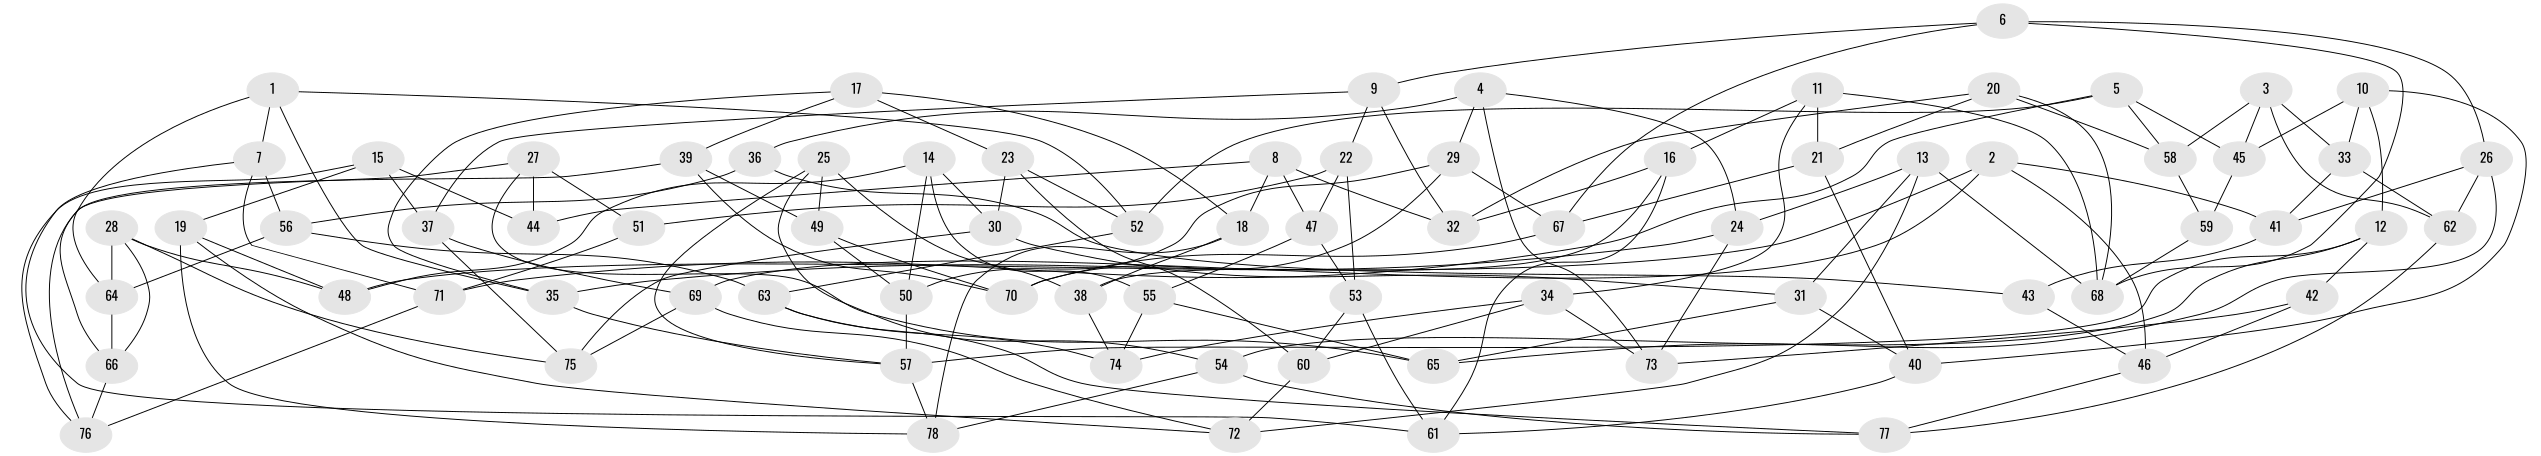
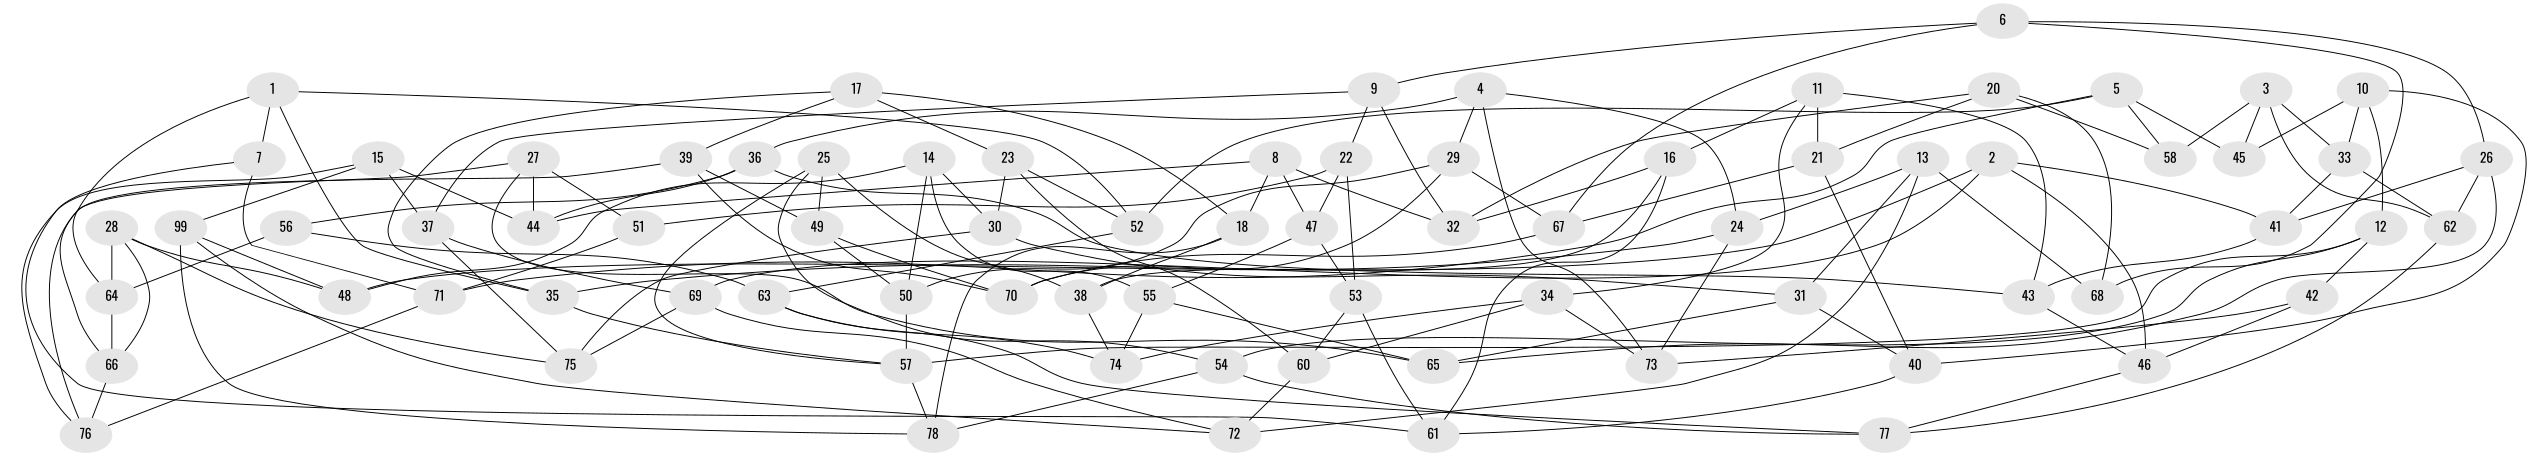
edge "11" -- "68": now "11" -- "43"
edge "7" -- "56": removed
edge "36" -- "44": added
node "19": label "19" -> "99"
node "59": removed
